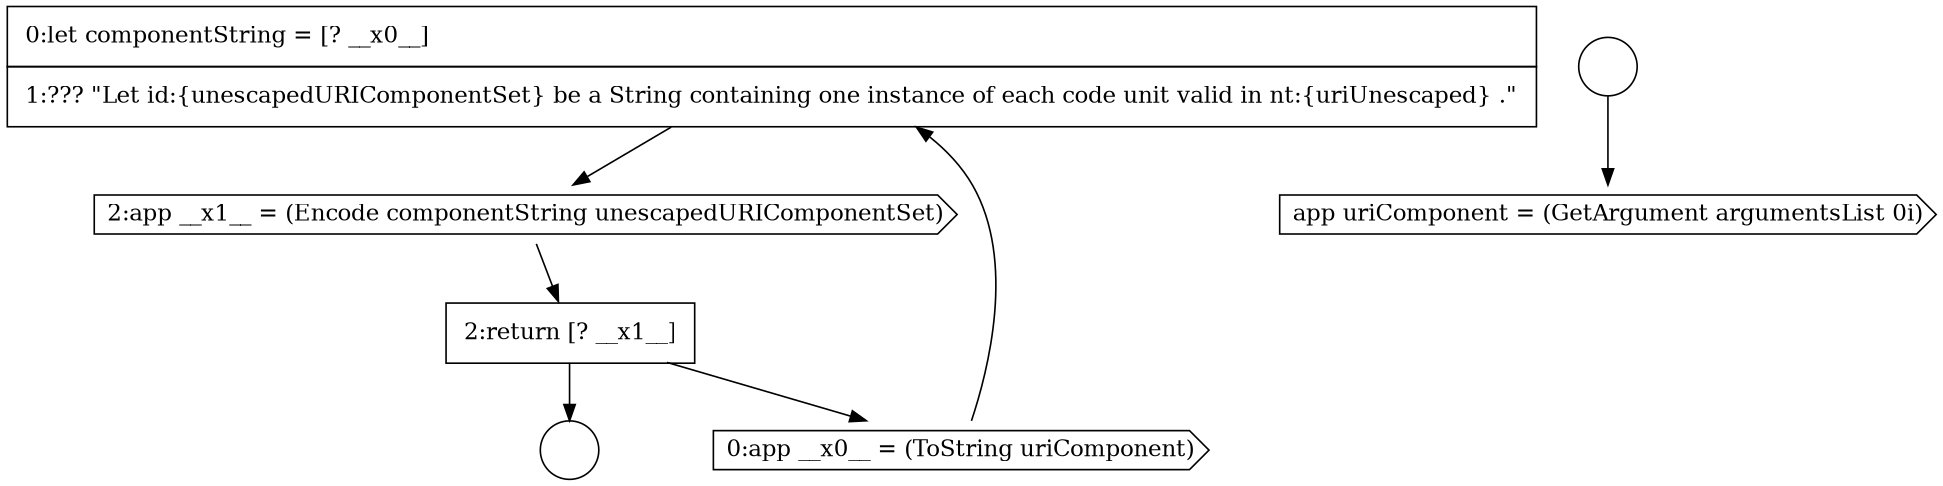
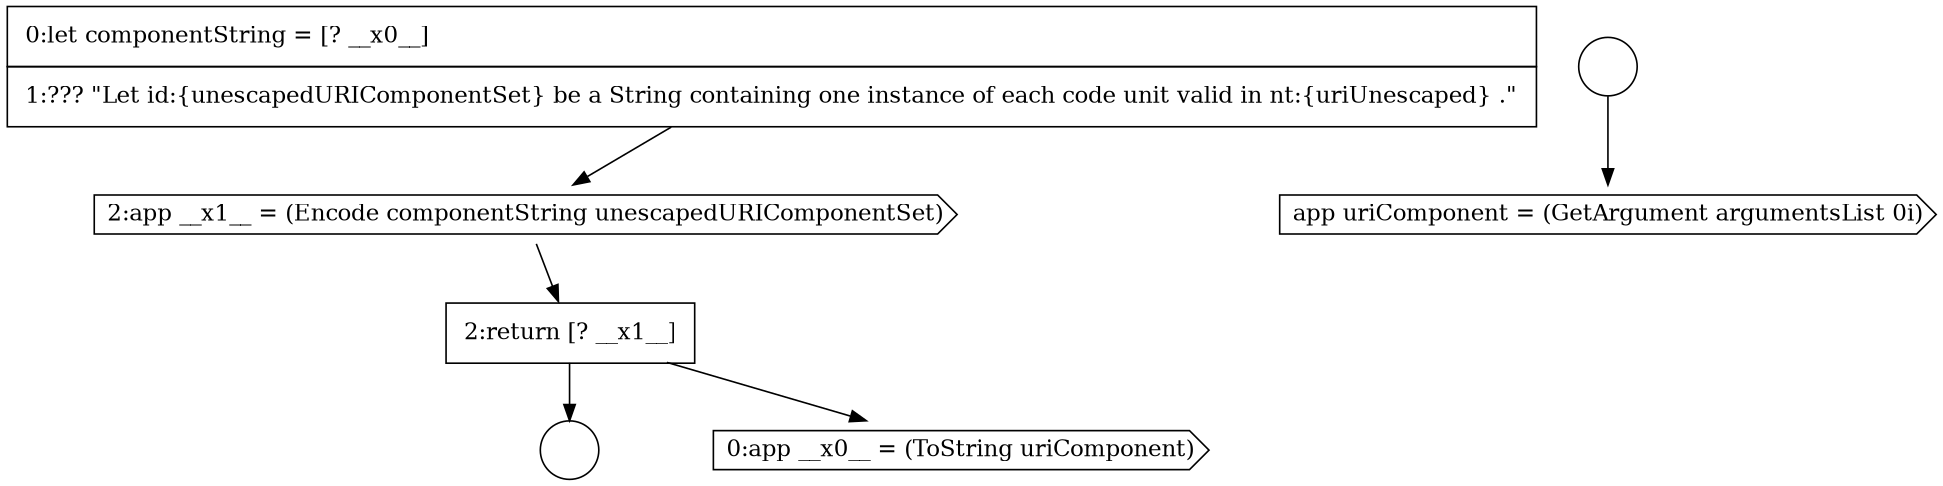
edge "0:app __x0__ = (ToString uriComponent)" -> "0:let componentString = [? __x0__]": removed
